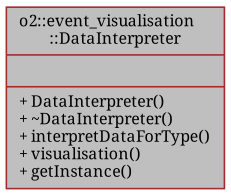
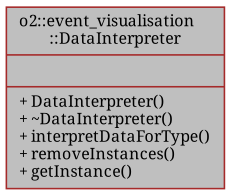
node "o2::event_visualisation": text "+ visualisation()" -> "+ removeInstances()"
